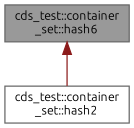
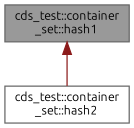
node "cds_test::container _set::hash6": label "cds_test::container _set::hash6" -> "cds_test::container _set::hash1"
